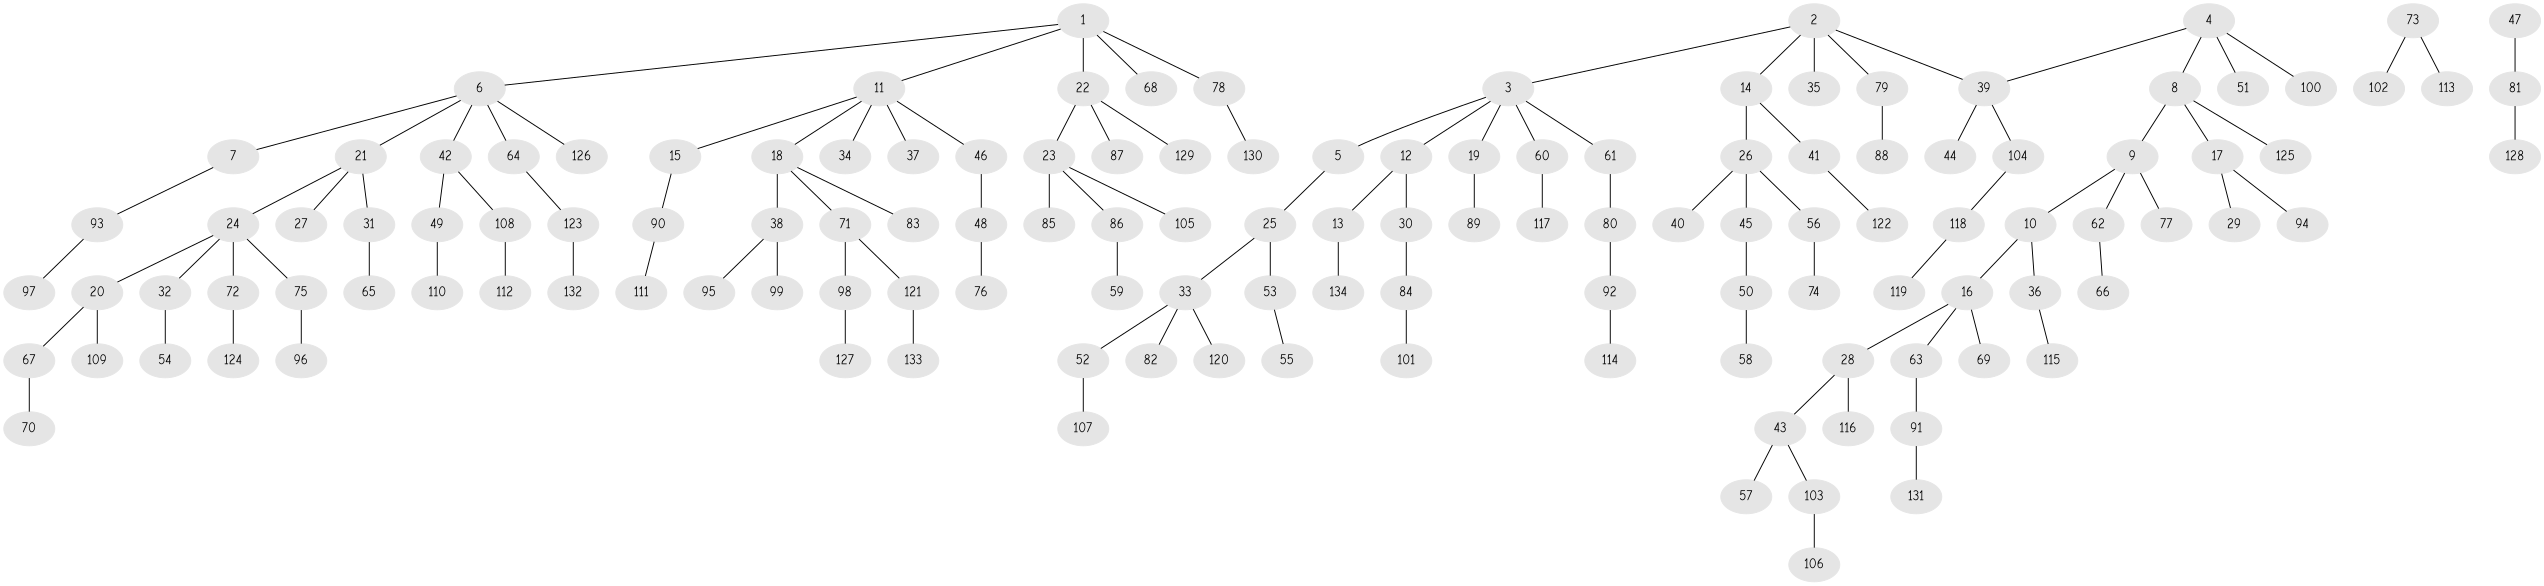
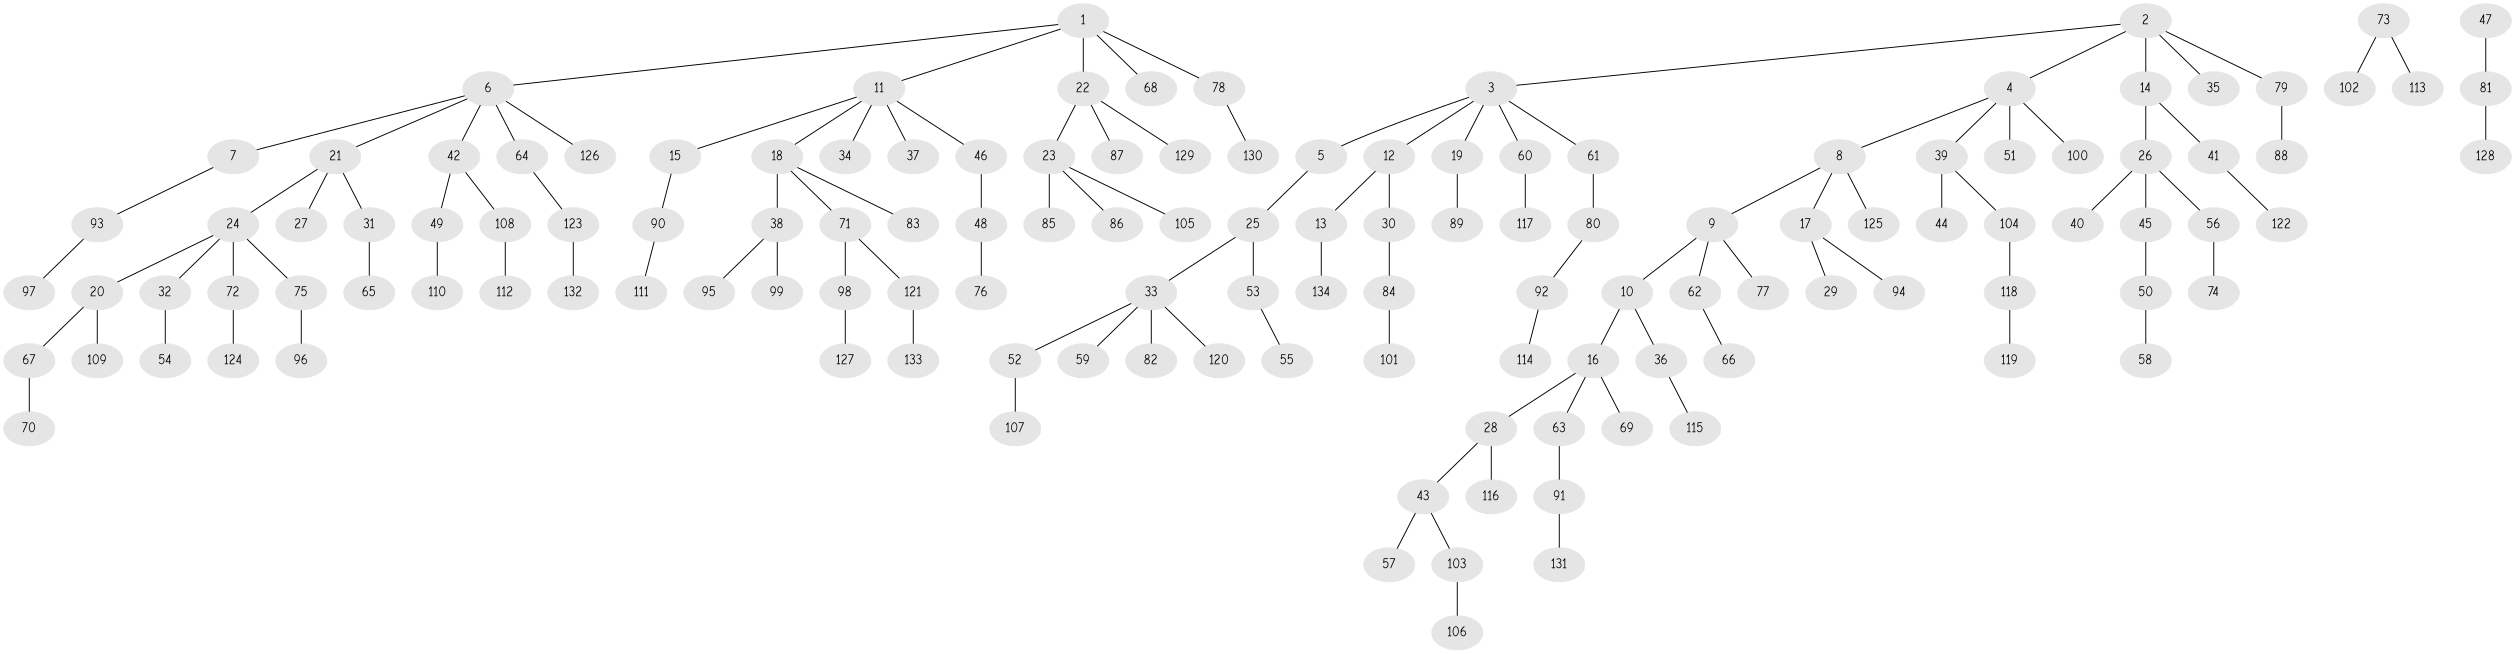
edge "2" -- "39": now "2" -- "4"
edge "86" -- "59": now "33" -- "59"
